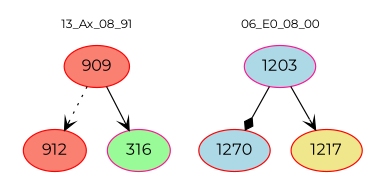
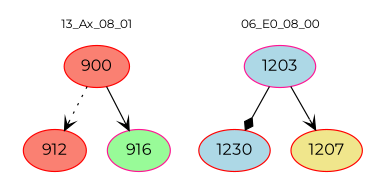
cluster "13_Ax_08_91": label "13_Ax_08_91" -> "13_Ax_08_01"
node "909": label "909" -> "900"
node "316": label "316" -> "916"
node "1270": label "1270" -> "1230"
node "1217": label "1217" -> "1207"
